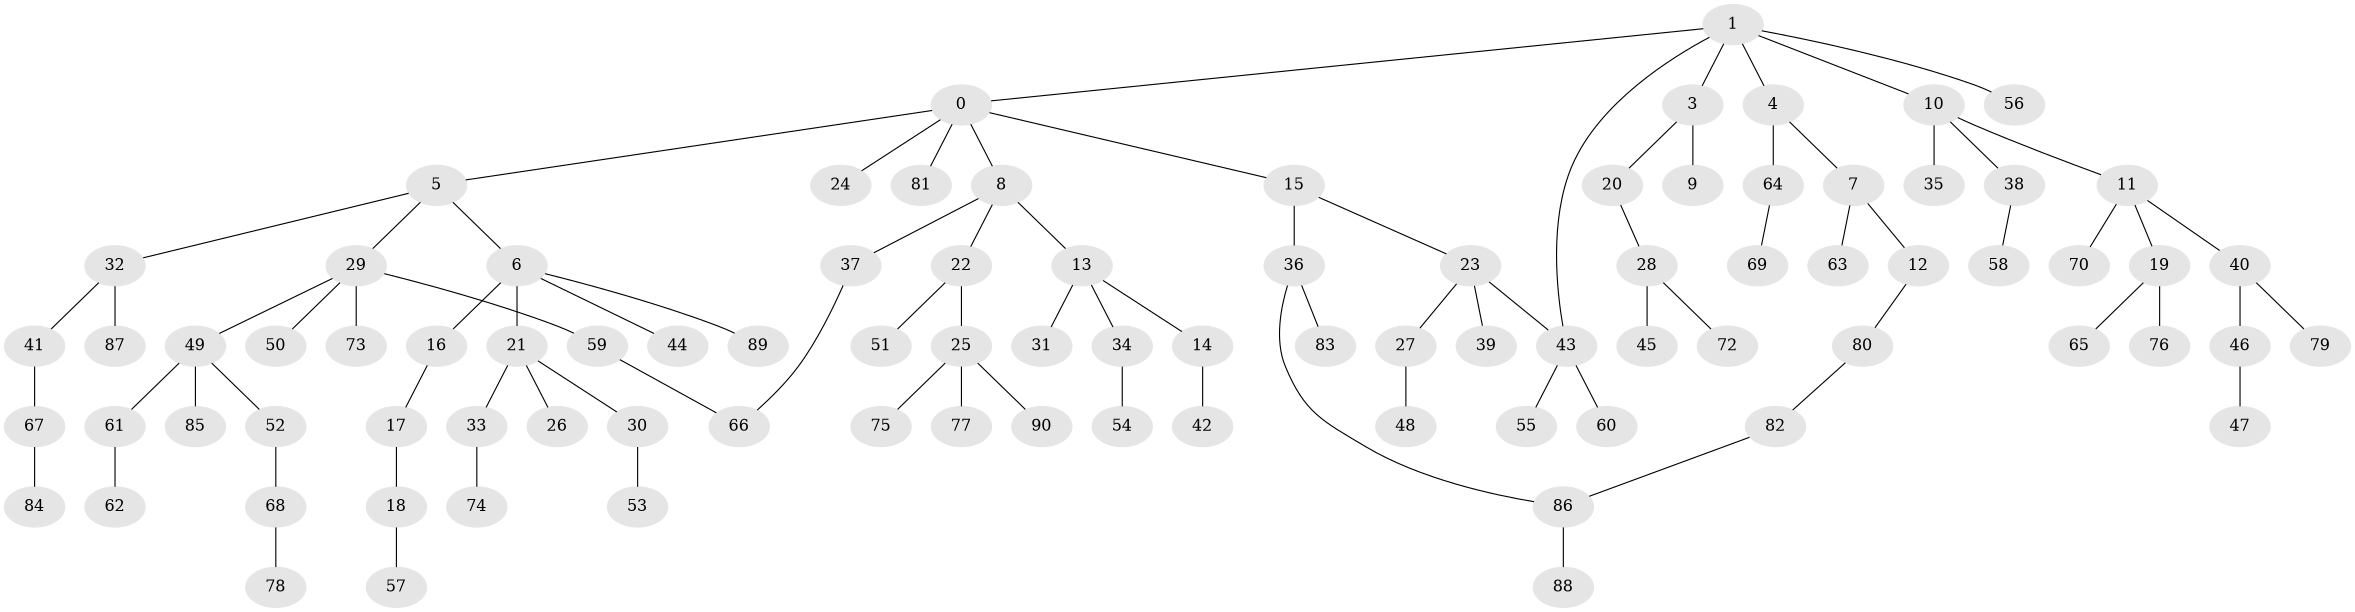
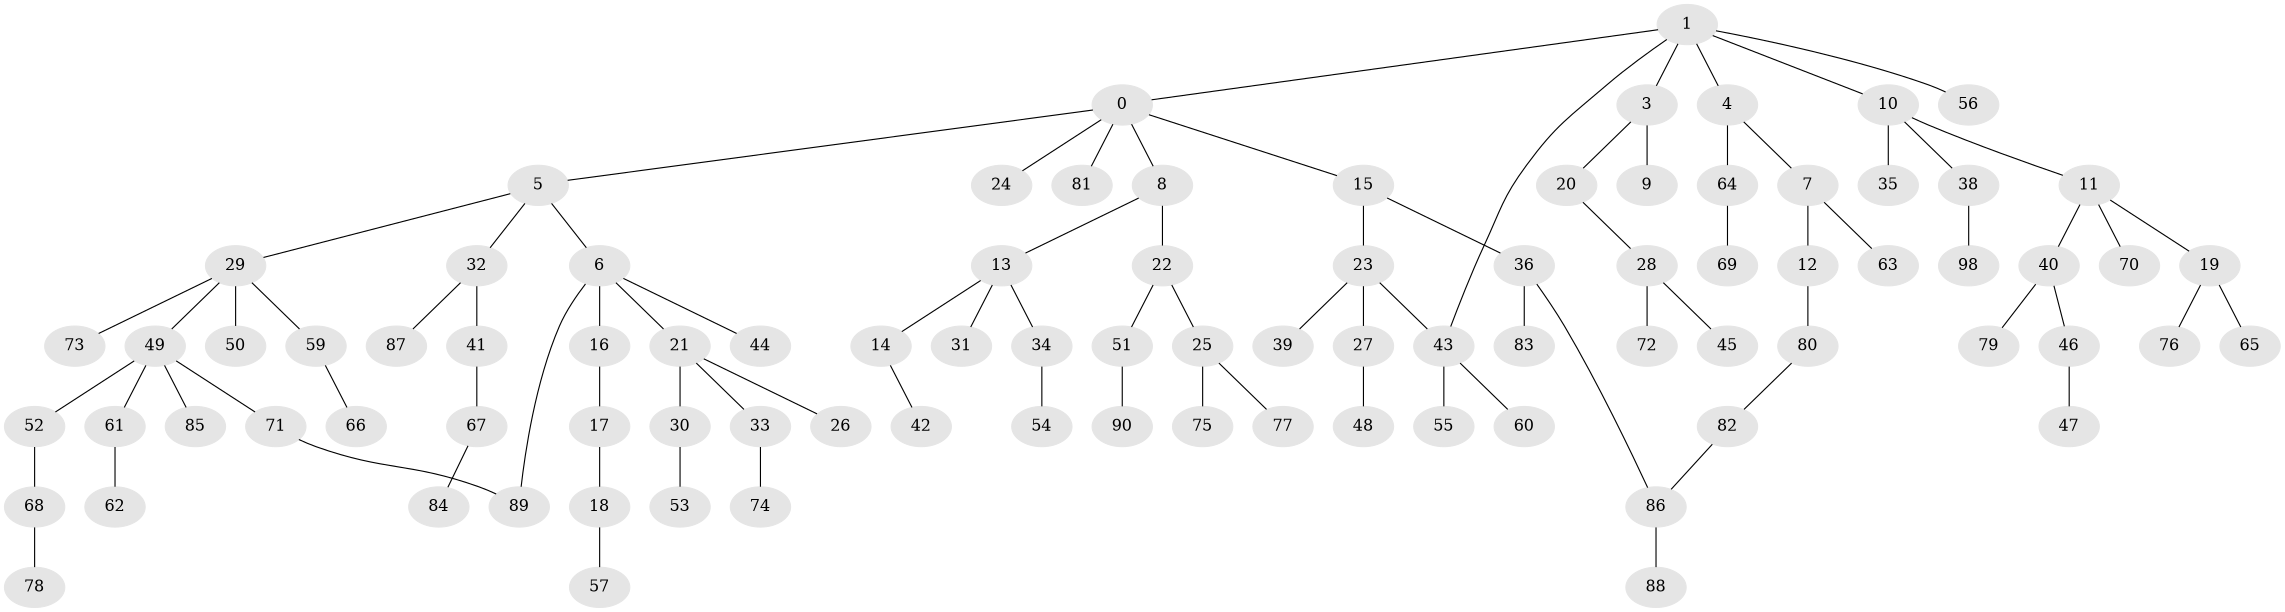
node "37": removed
node "58": label "58" -> "98"
edge "25" -- "90": now "51" -- "90"
node "71": added
